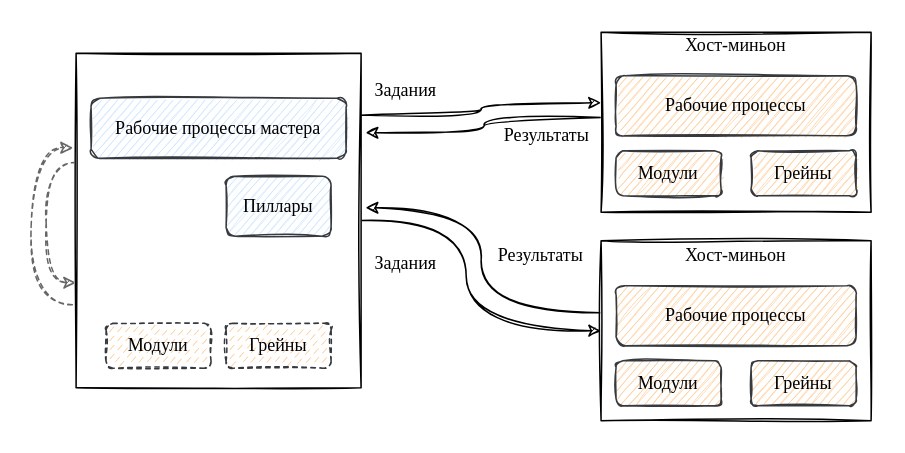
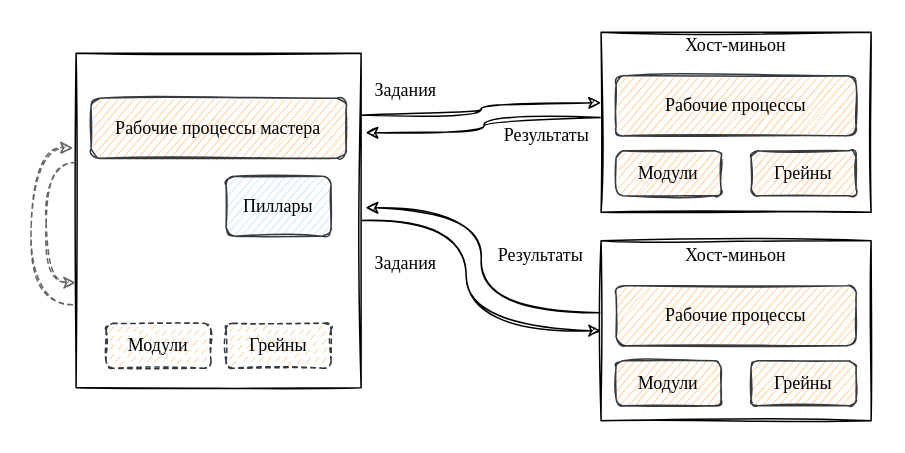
node "Рабочие процессы мастера": fillcolor #cce5ff -> #ffcc99
